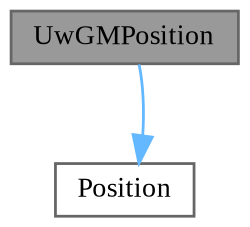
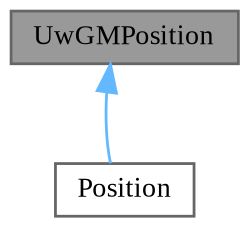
edge "UwGMPosition" -> "Position": reversed
